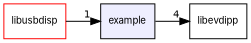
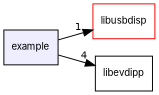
edge "libusbdisp" -> "example": reversed
